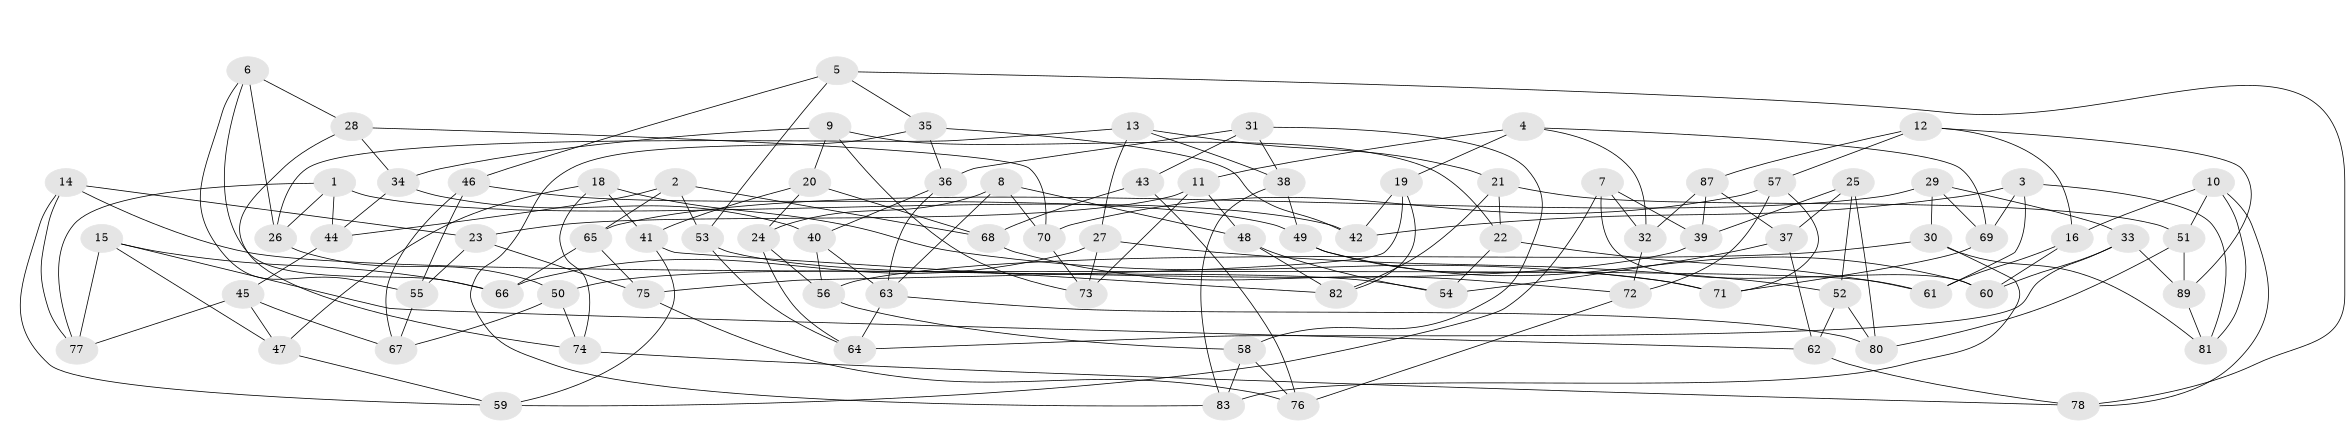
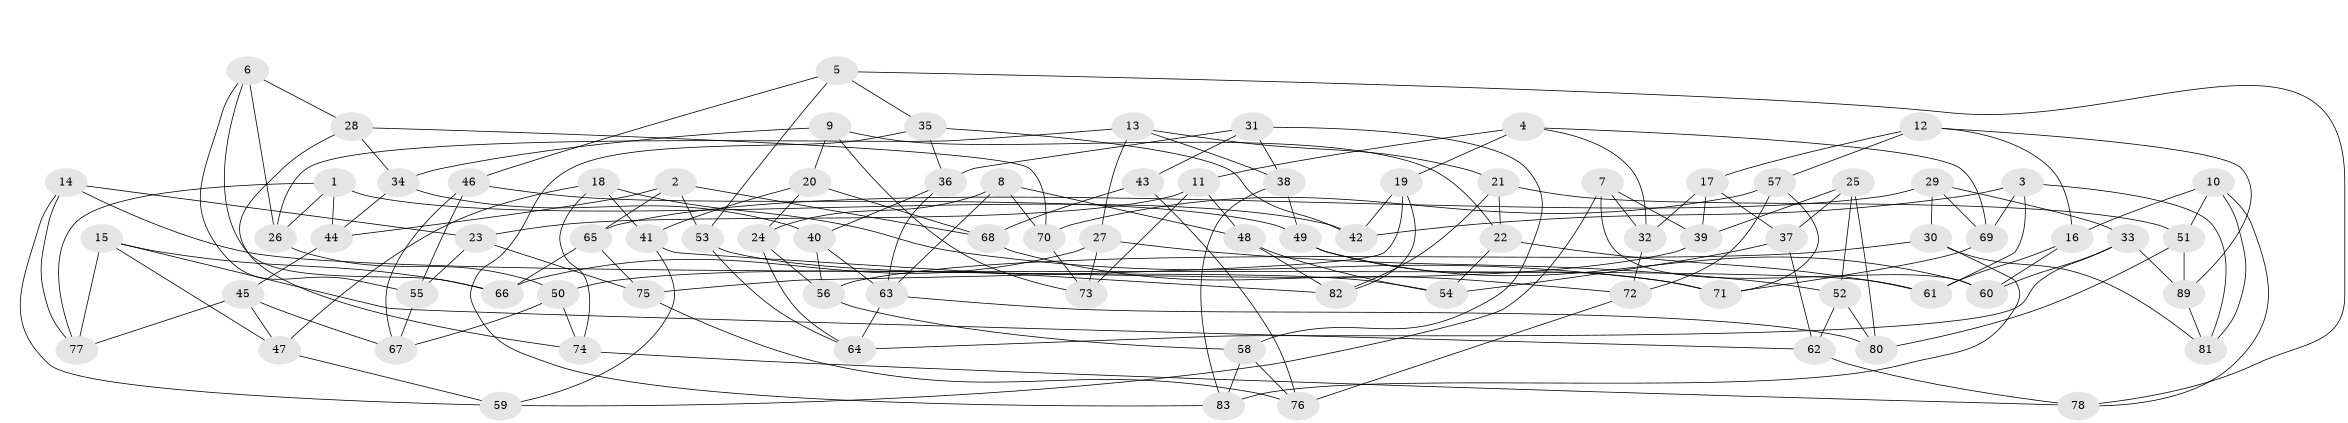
node "87": label "87" -> "17"
